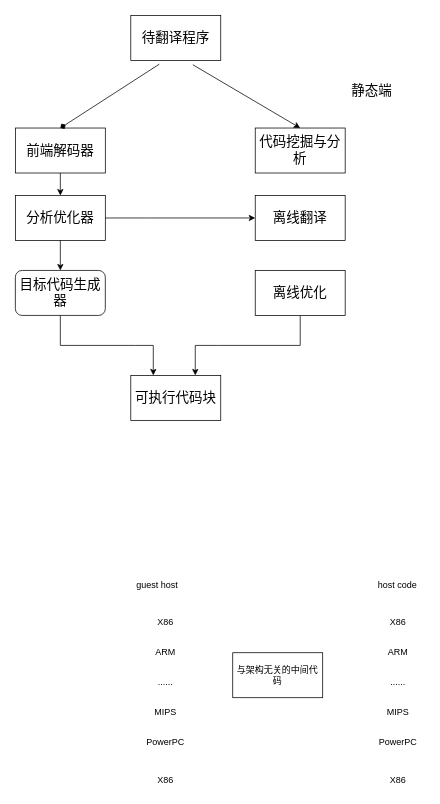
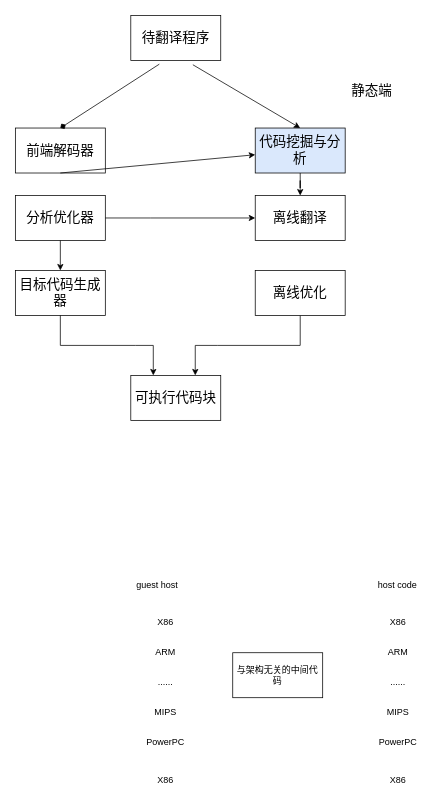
node "代码挖掘与分析": fillcolor #ffffff -> #dae8fc
edge "前端解码器" -> "分析优化器": now "前端解码器" -> "代码挖掘与分析"
edge "代码挖掘与分析" -> "离线翻译": added
node "目标代码生成器": shape rounded rectangle -> rectangle
